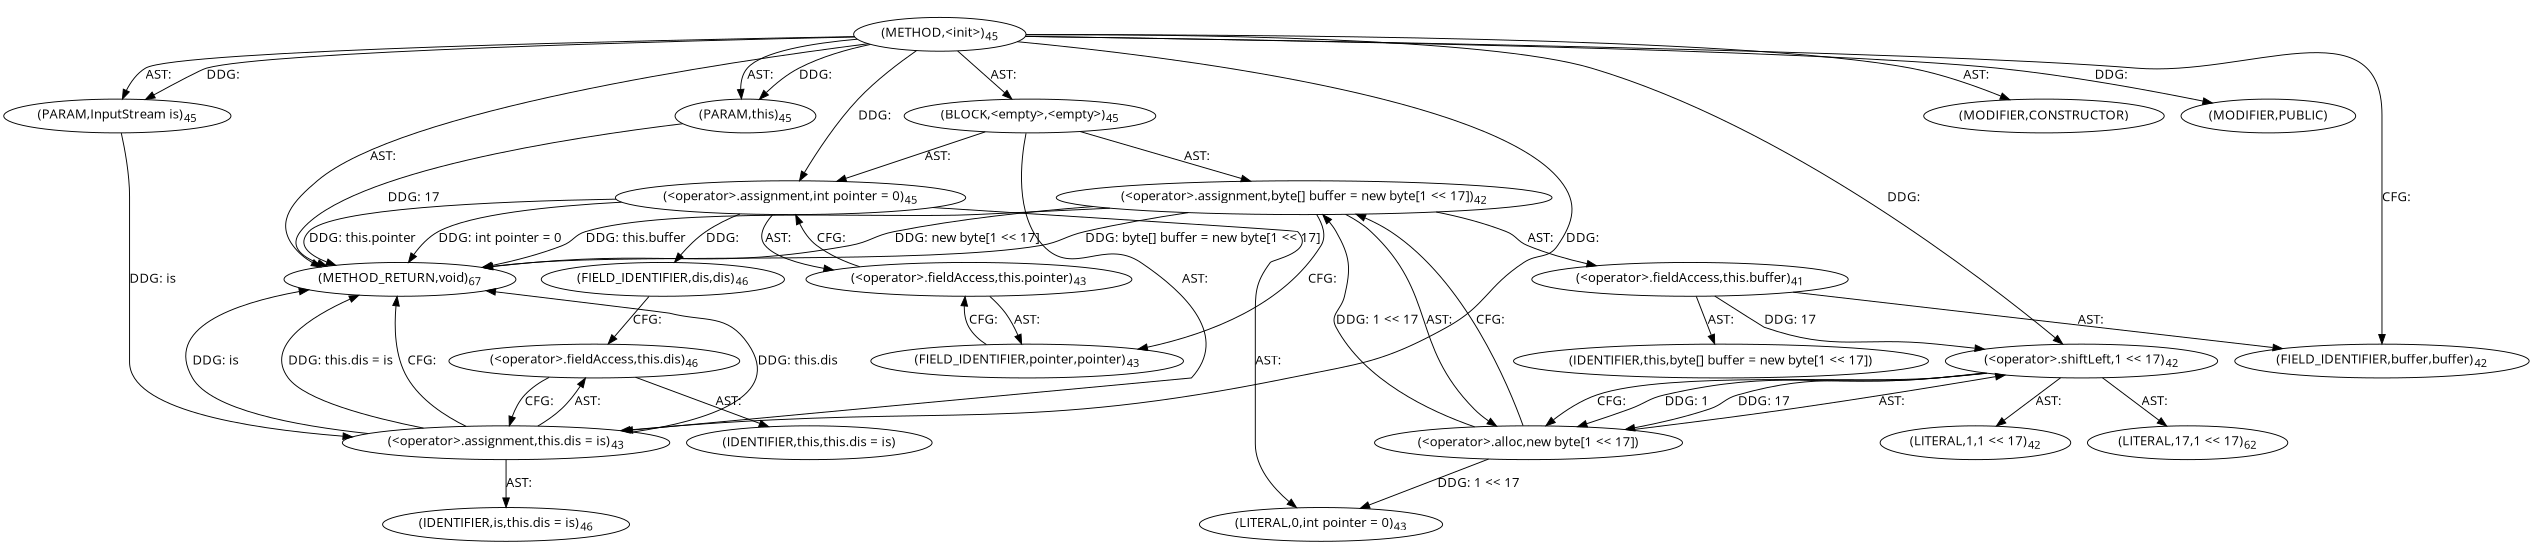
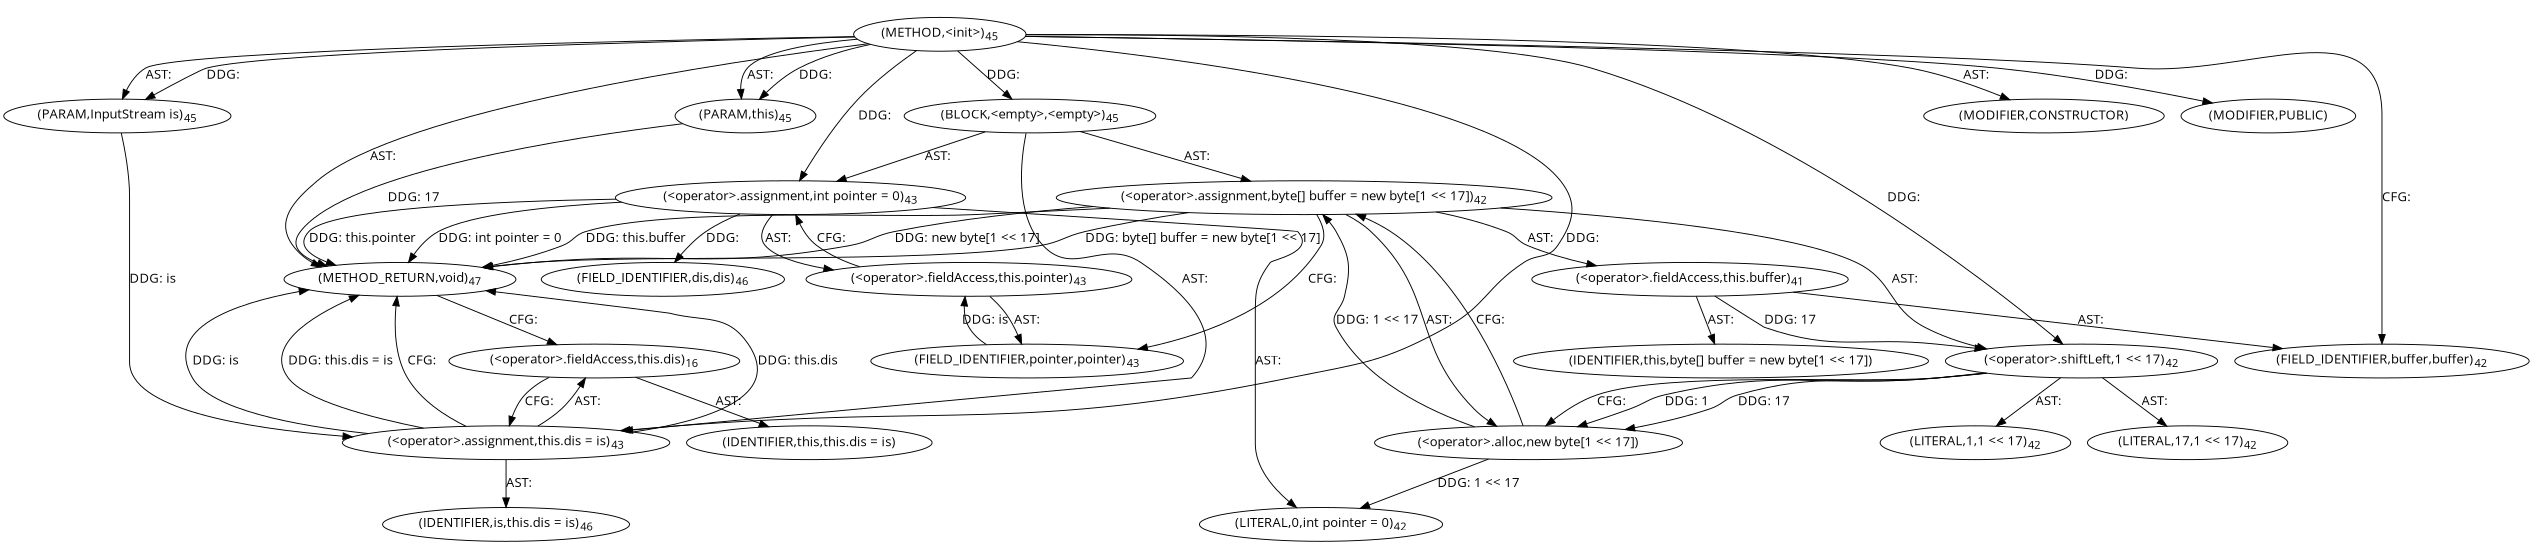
edge "(METHOD,<init>)" -> "(BLOCK,<empty>,<empty>)": label "AST: " -> "DDG: "
node "(<operator>.assignment,int pointer = 0)": text "45" -> "43"
node "(METHOD_RETURN,void)": text "67" -> "47"
edge "(FIELD_IDENTIFIER,dis,dis)" -> "(<operator>.fieldAccess,this.dis)": now "(METHOD_RETURN,void)" -> "(<operator>.fieldAccess,this.dis)"
edge "(FIELD_IDENTIFIER,pointer,pointer)" -> "(<operator>.fieldAccess,this.pointer)": label "CFG: " -> "DDG: is"
node "(<operator>.fieldAccess,this.dis)": text "46" -> "16"
edge "(<operator>.alloc,new byte[1 << 17])" -> "(<operator>.shiftLeft,1 << 17)": now "(<operator>.assignment,byte[] buffer = new byte[1 << 17])" -> "(<operator>.shiftLeft,1 << 17)"
node "(LITERAL,17,1 << 17)": text "62" -> "42"
node "(LITERAL,0,int pointer = 0)": text "43" -> "42"
